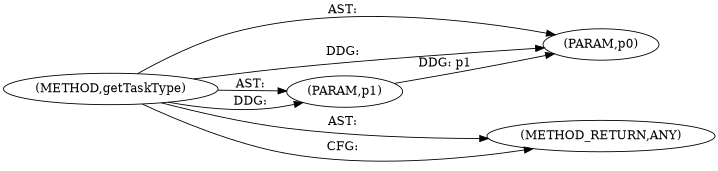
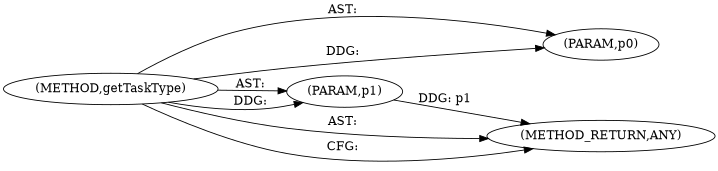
edge "(PARAM,p1)" -> "(PARAM,p0)": now "(PARAM,p1)" -> "(METHOD_RETURN,ANY)"
